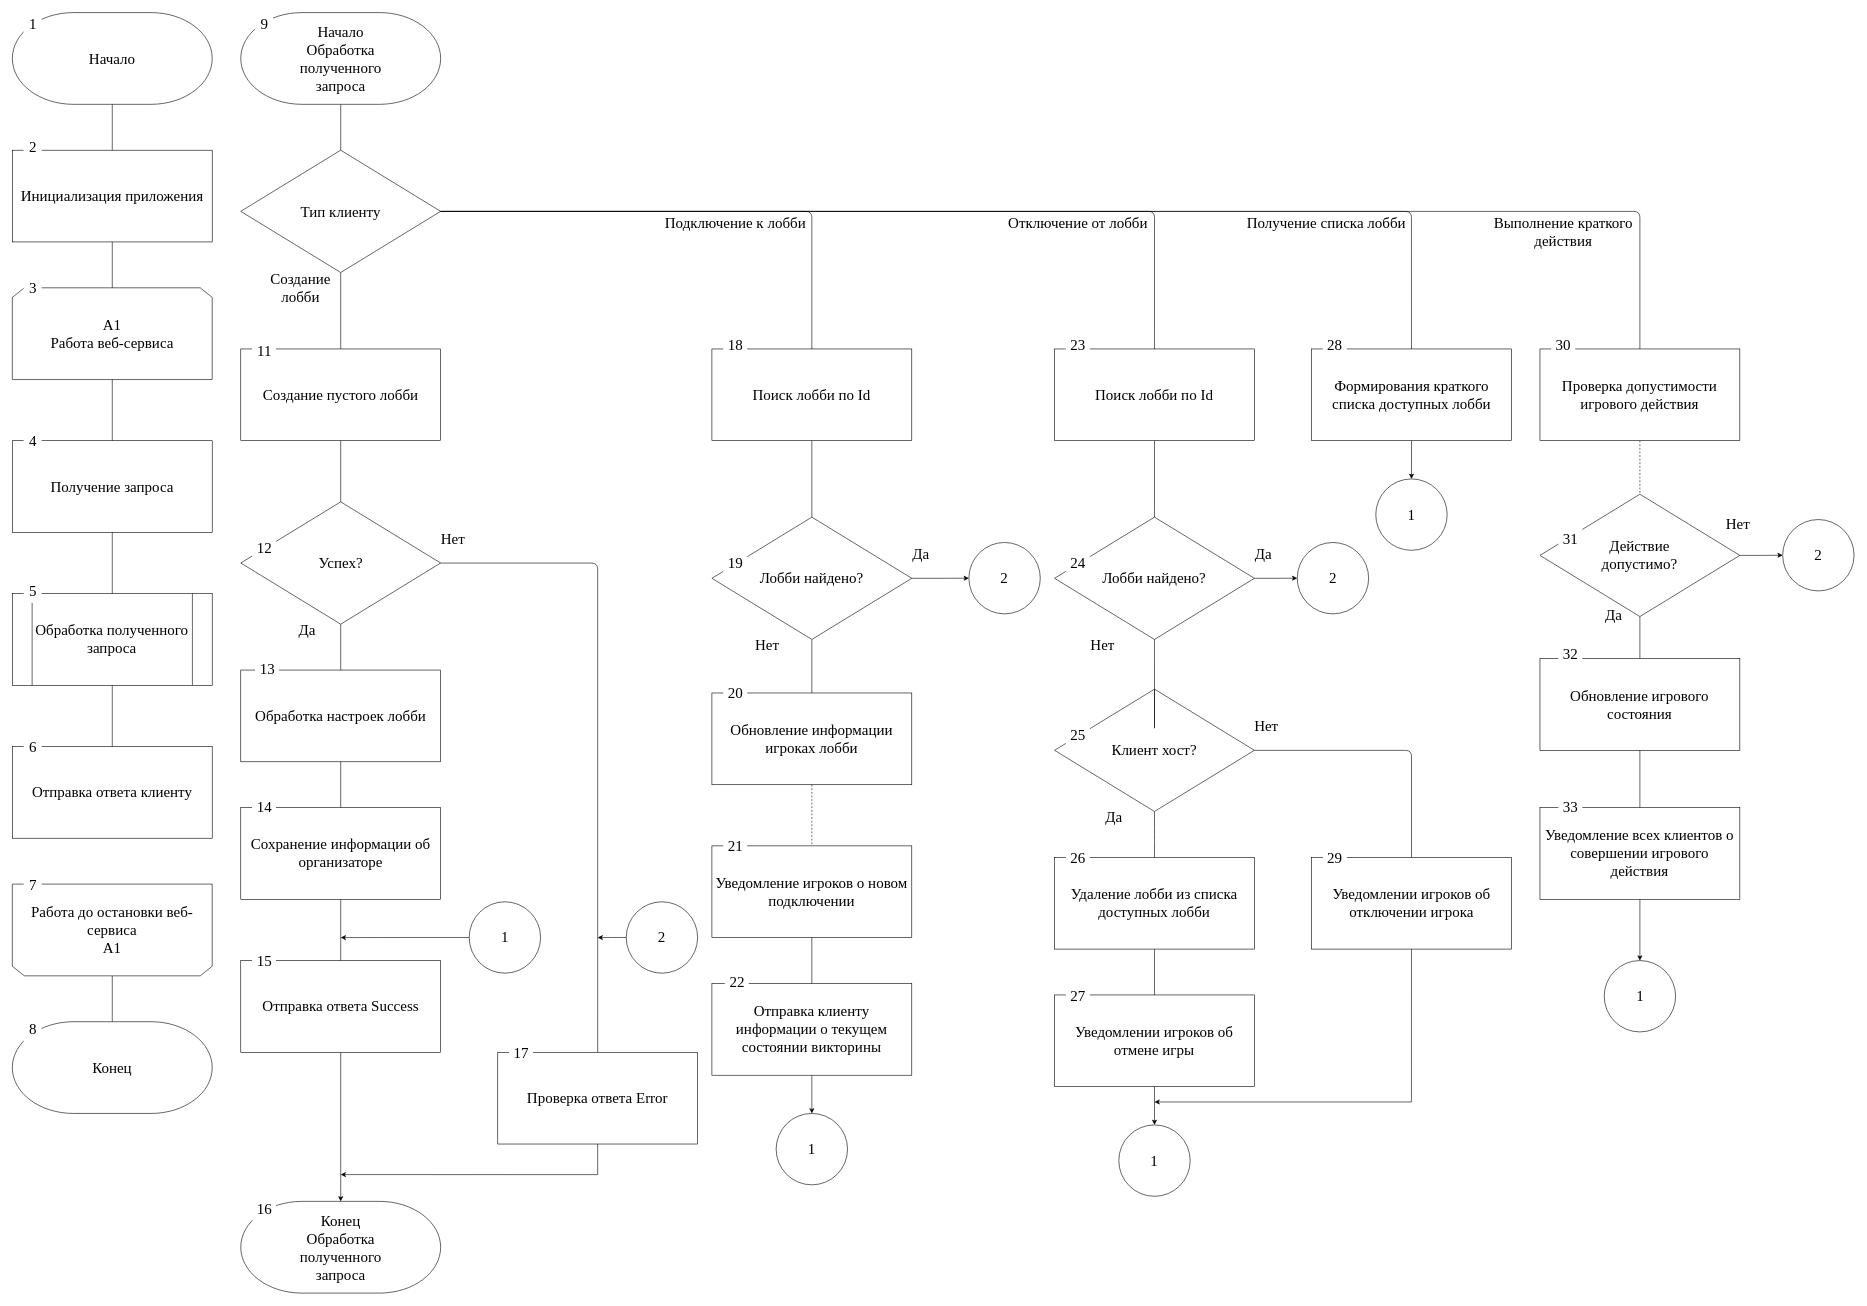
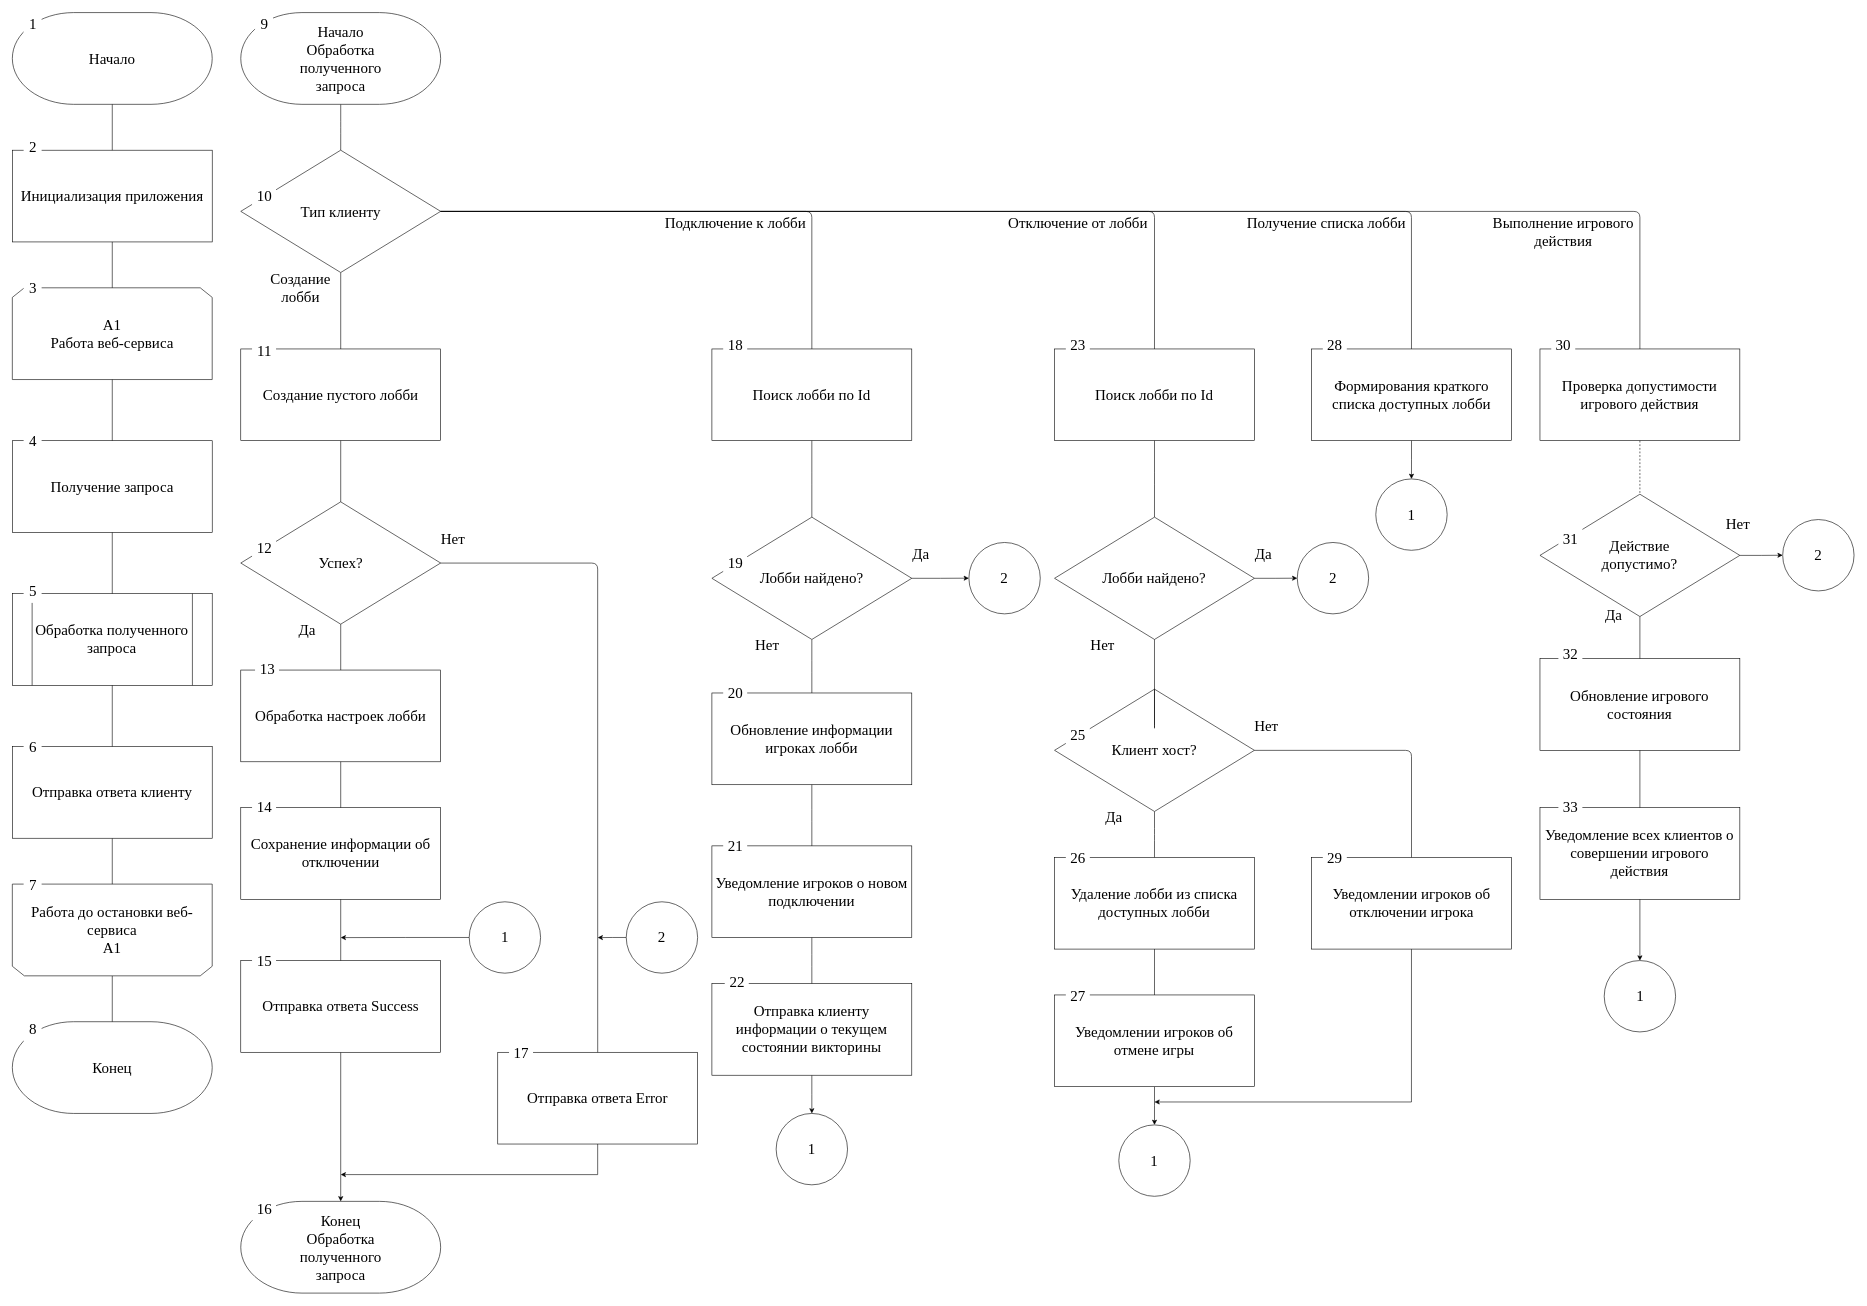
node "10": added
node "Выполнение краткого действия": label "Выполнение краткого действия" -> "Выполнение игрового действия"
node "24": removed
edge "Обновление информации игроках лобби" -- "Уведомление игроков о новом подключении": style dashed -> solid
node "Сохранение информации об организаторе": label "Сохранение информации об организаторе" -> "Сохранение информации об отключении"
edge "Отправка ответа клиенту" -- "Работа до остановки веб-сервисаА1": added
node "Проверка ответа Error": label "Проверка ответа Error" -> "Отправка ответа Error"
